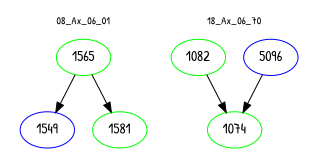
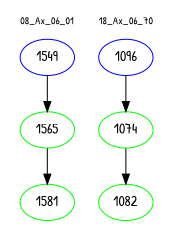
node "5096": label "5096" -> "1096"
edge "1565" -> "1549": reversed
edge "1082" -> "1074": reversed
